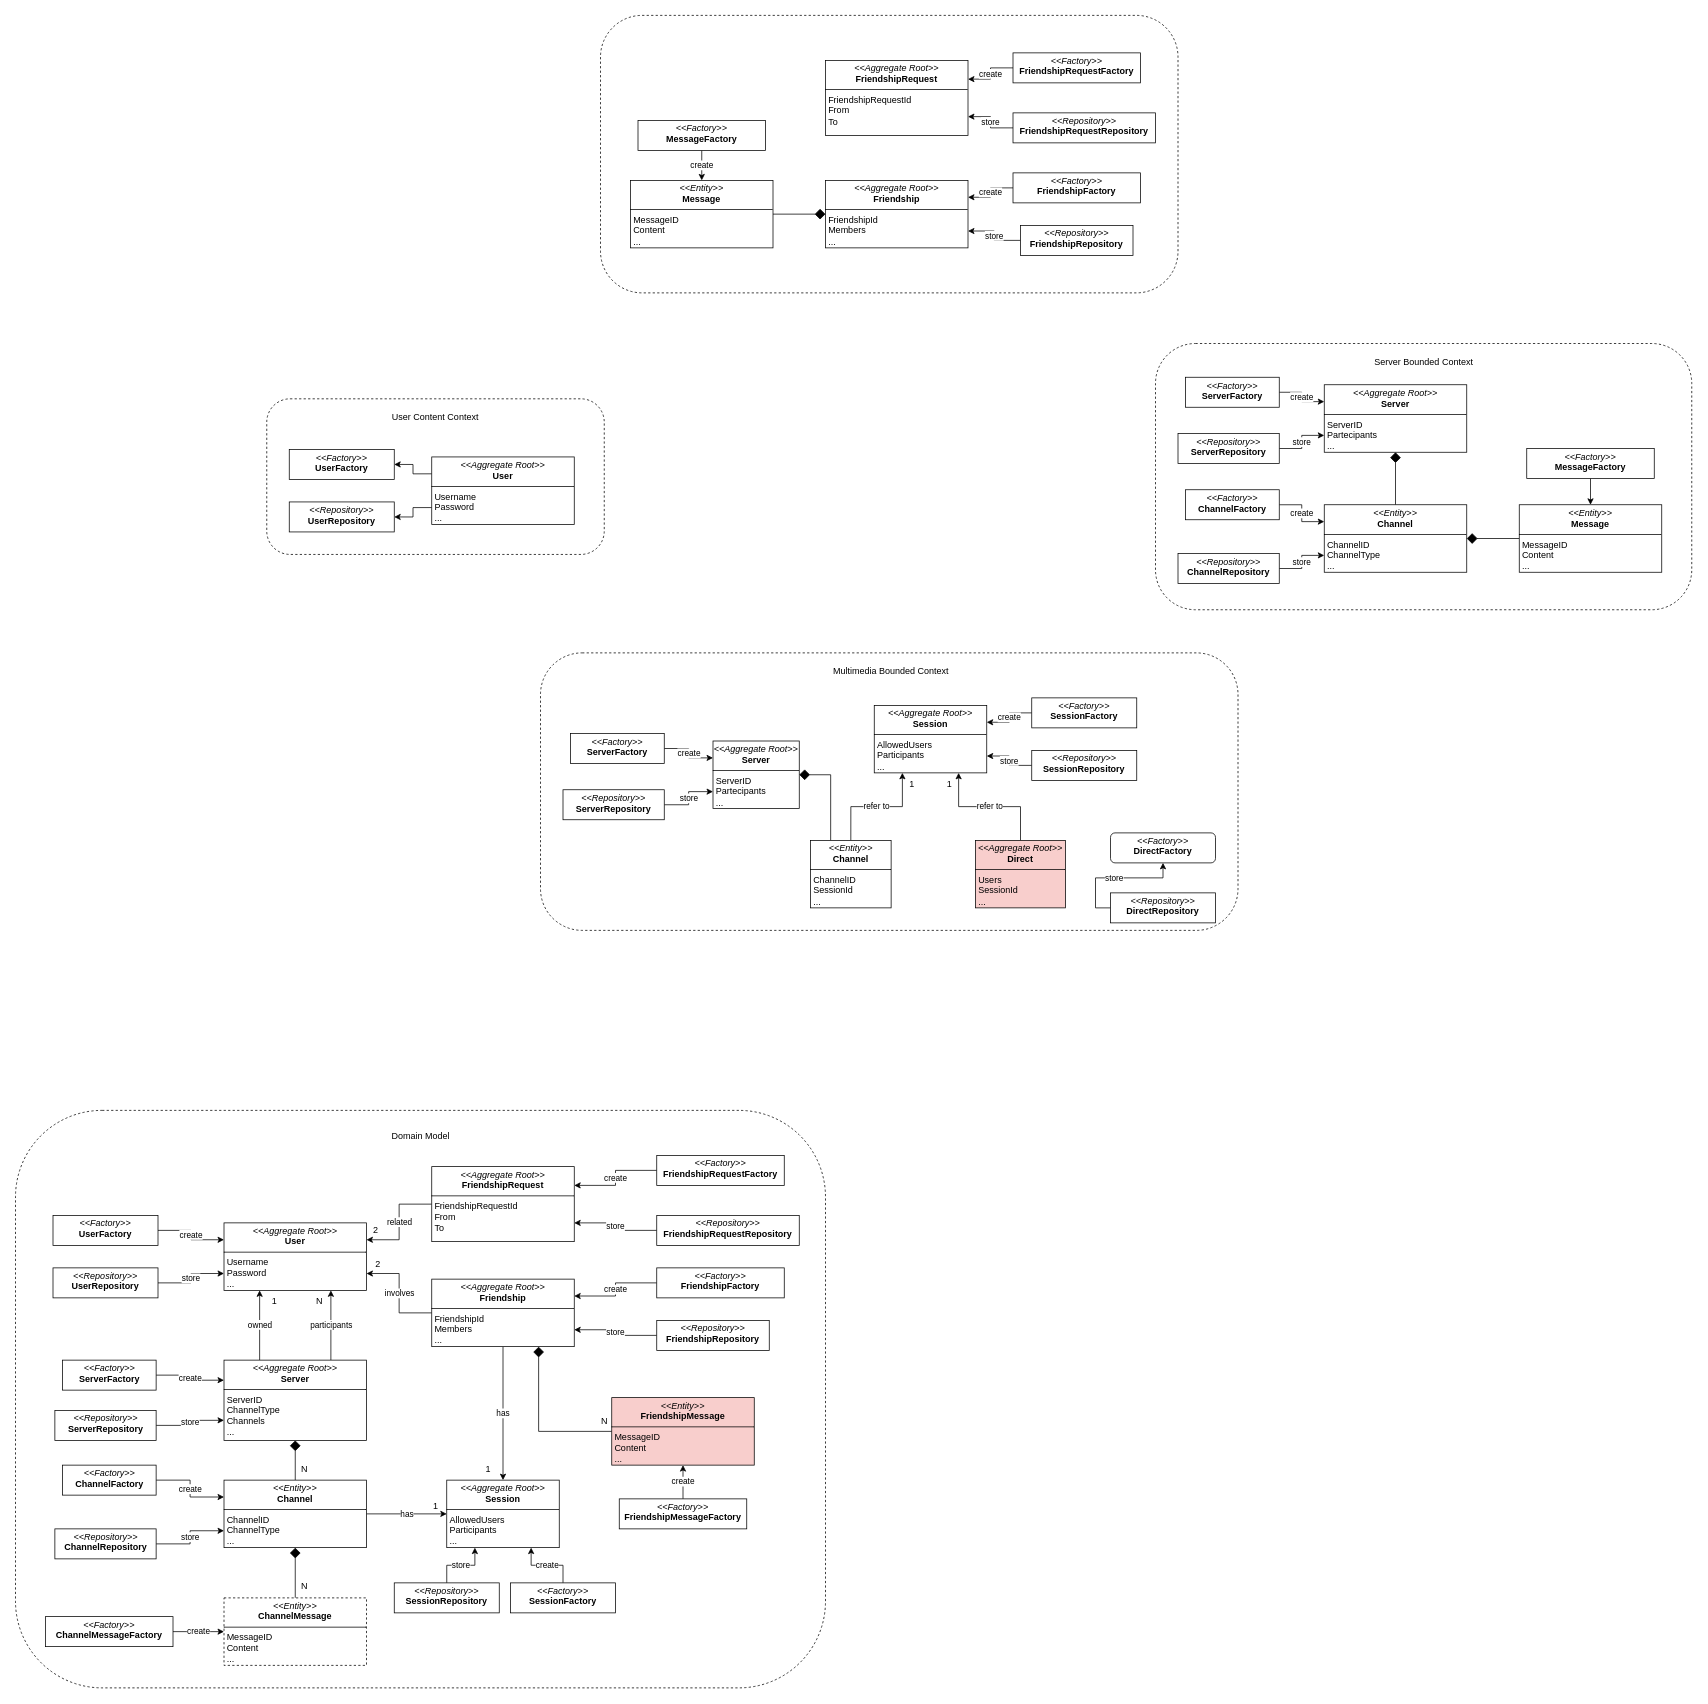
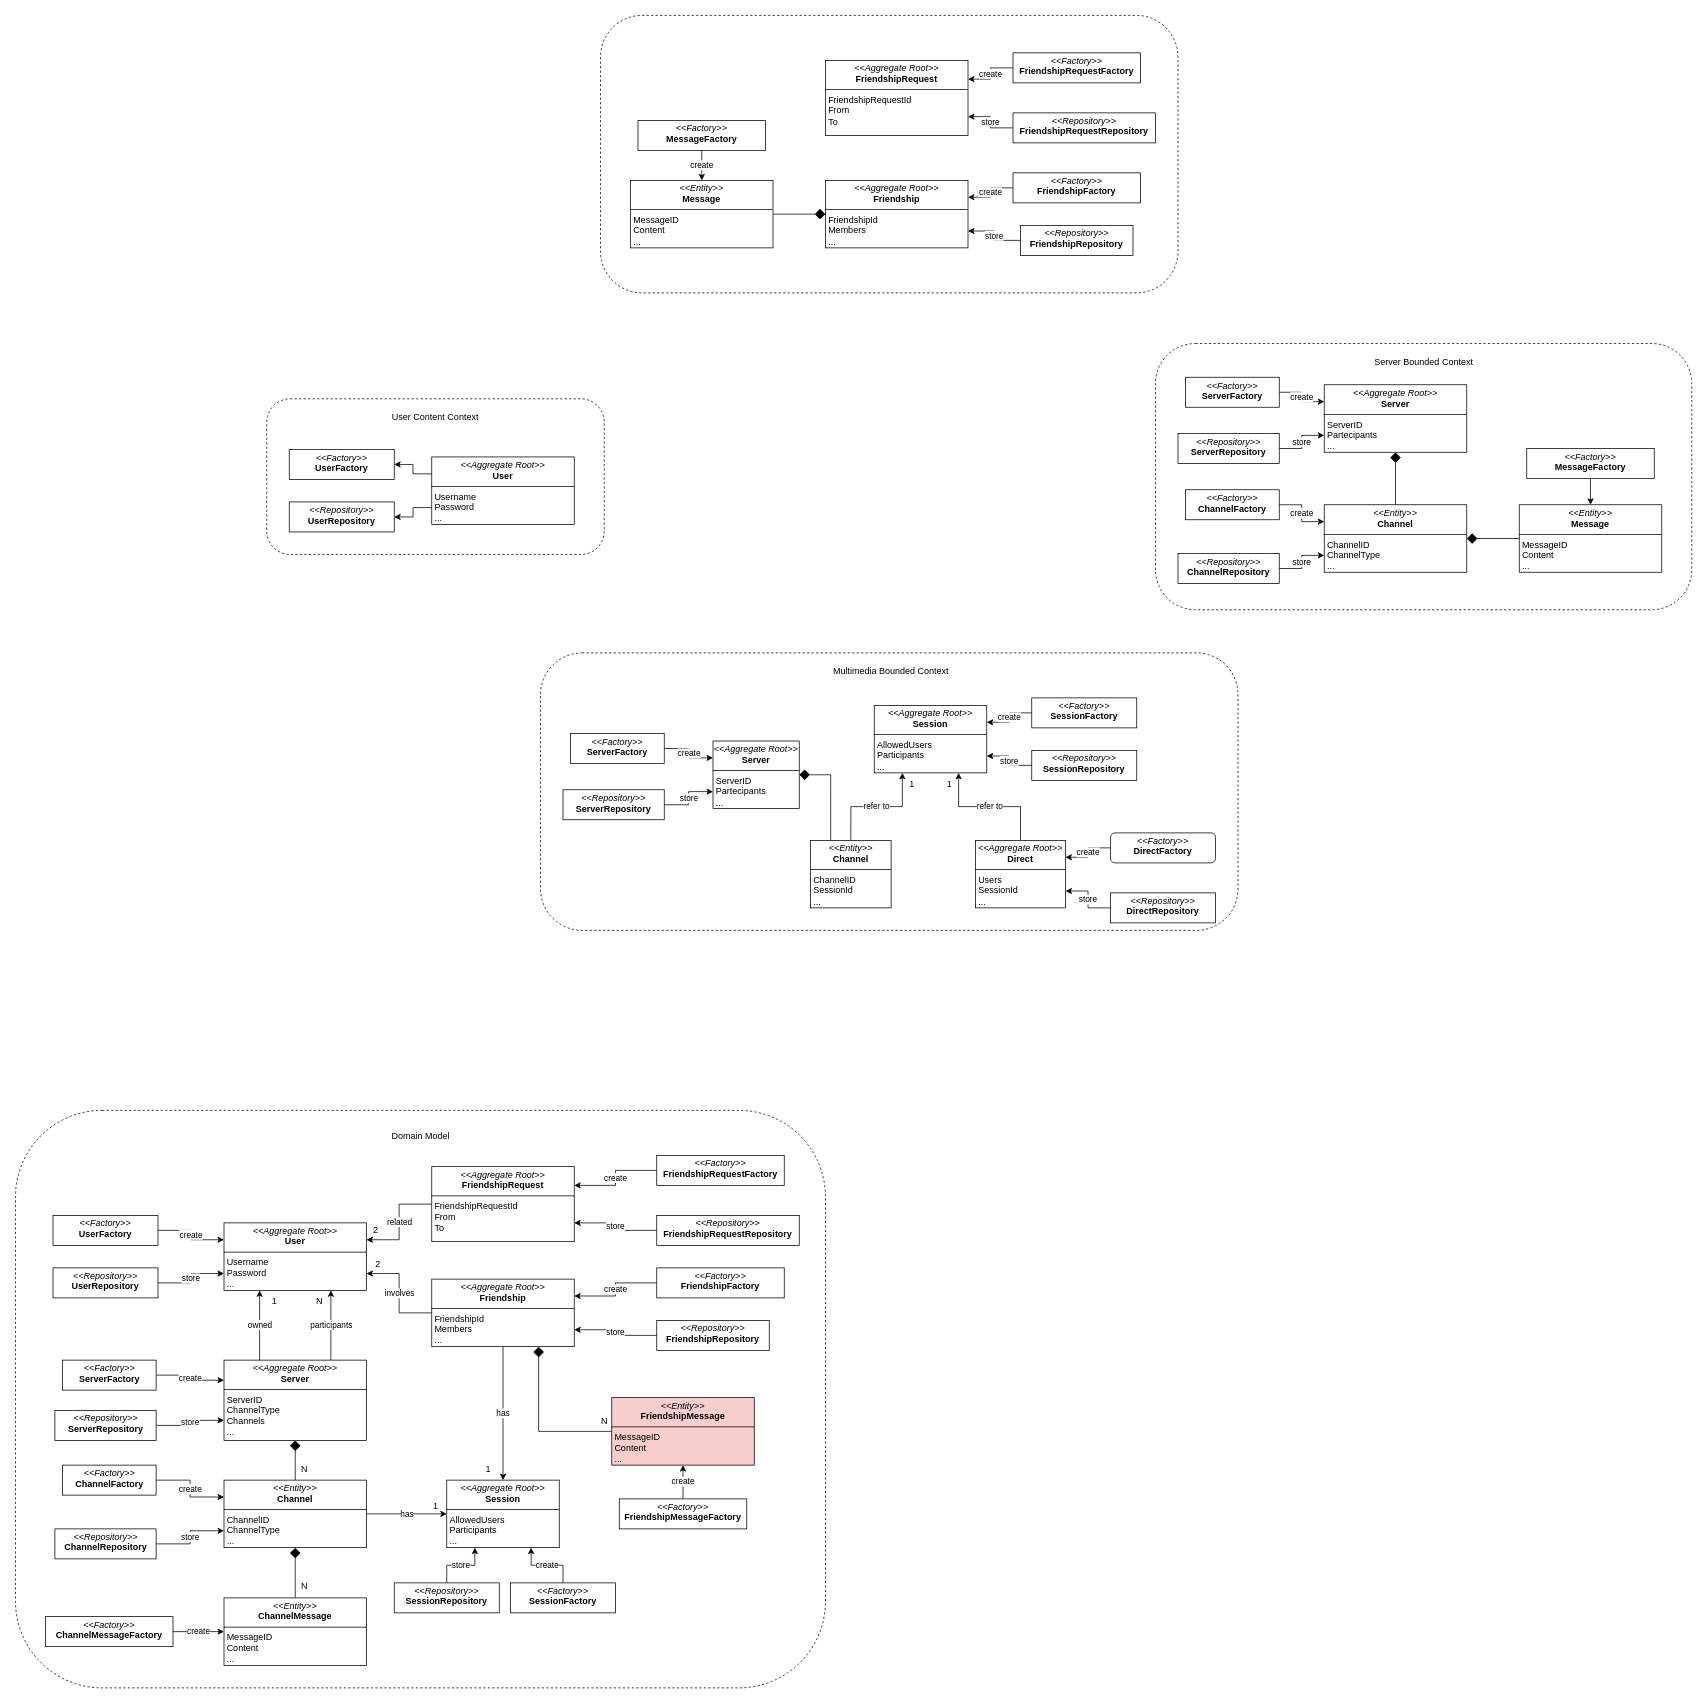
edge "<<Factory>> DirectFactory" -> "<<Aggregate Root>> Direct Users SessionId ...": added, label "create"
node "<<Aggregate Root>> Direct Users SessionId ...": fillcolor #f8cecc -> #ffffff
edge "<<Repository>> DirectRepository" -> "<<Factory>> DirectFactory": now "<<Repository>> DirectRepository" -> "<<Aggregate Root>> Direct Users SessionId ..."
node "<<Entity>> ChannelMessage MessageID Content ...": style dashed -> solid
